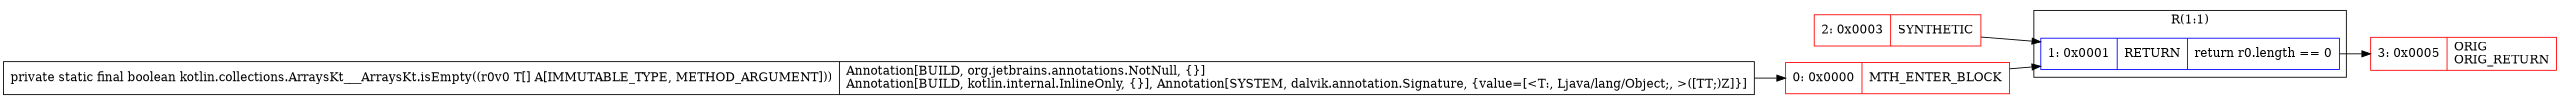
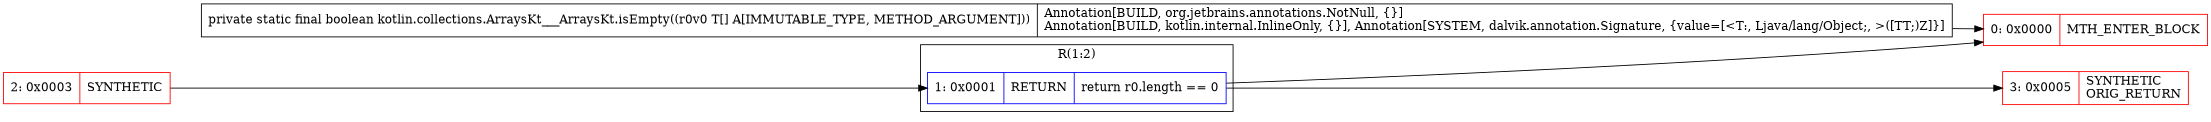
cluster "R(1:1)": label "R(1:1)" -> "R(1:2)"
node "3: 0x0005": text "ORIG" -> "SYNTHETIC"
edge "0: 0x0000" -> "1: 0x0001": reversed
